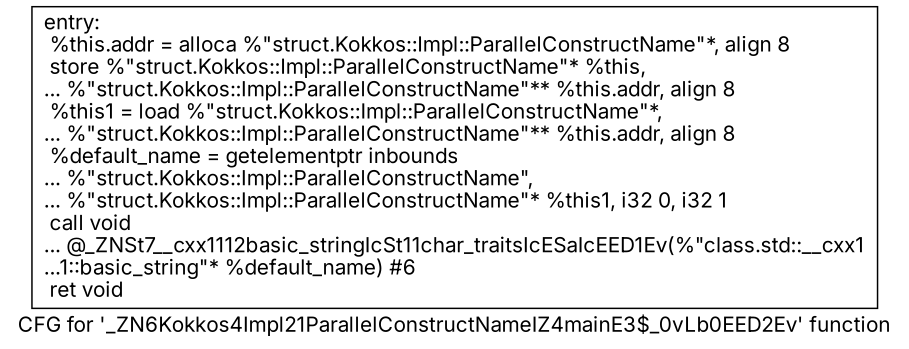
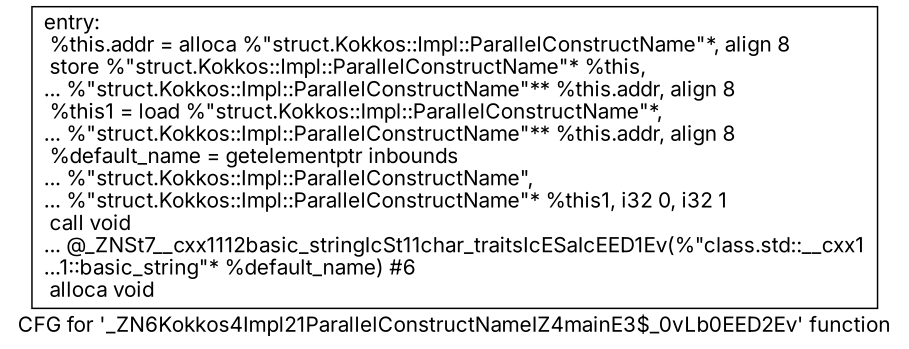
node "entry:": text "ret void" -> "alloca void"
